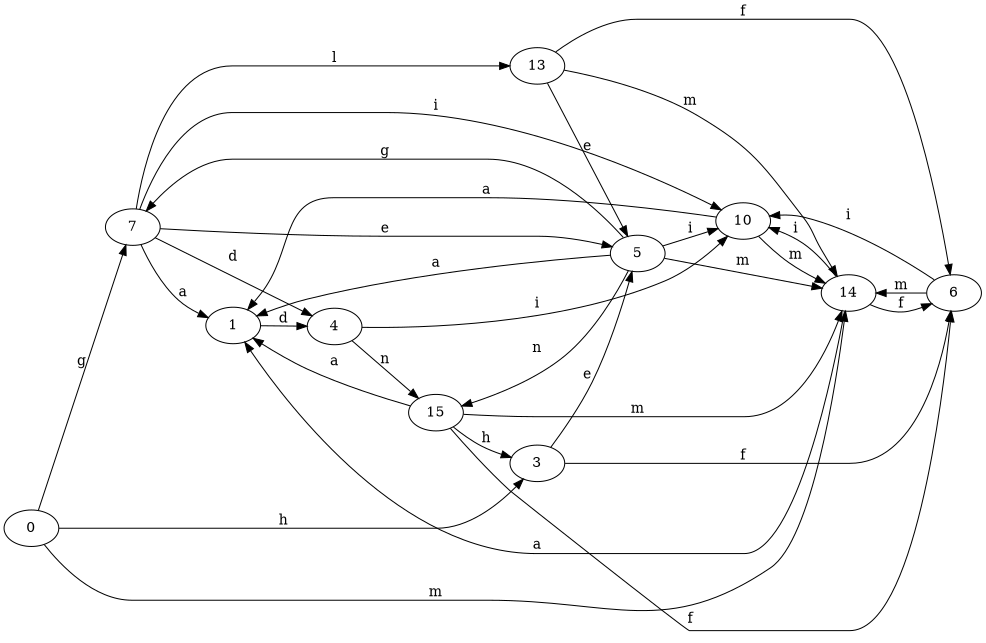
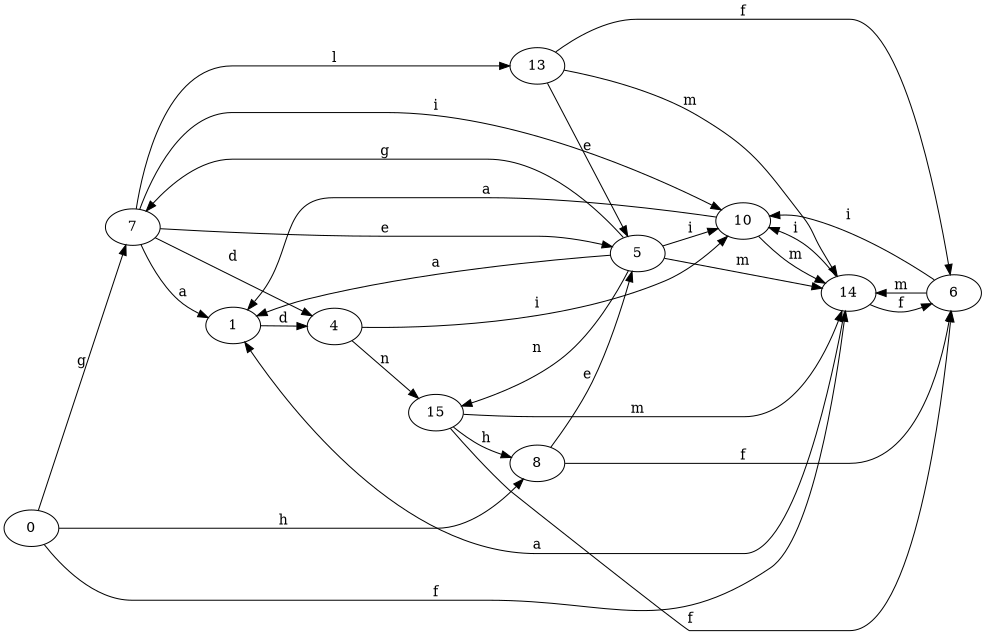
edge "15" -> "1": removed, label "a"
node "3": label "3" -> "8"
edge "0" -> "14": label "m" -> "f"
